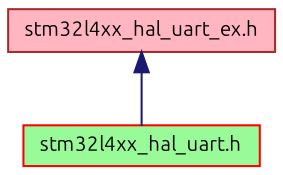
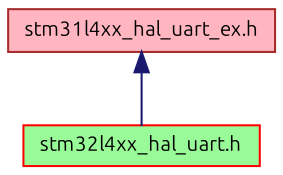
node "stm32l4xx_hal_uart_ex.h": label "stm32l4xx_hal_uart_ex.h" -> "stm31l4xx_hal_uart_ex.h"
